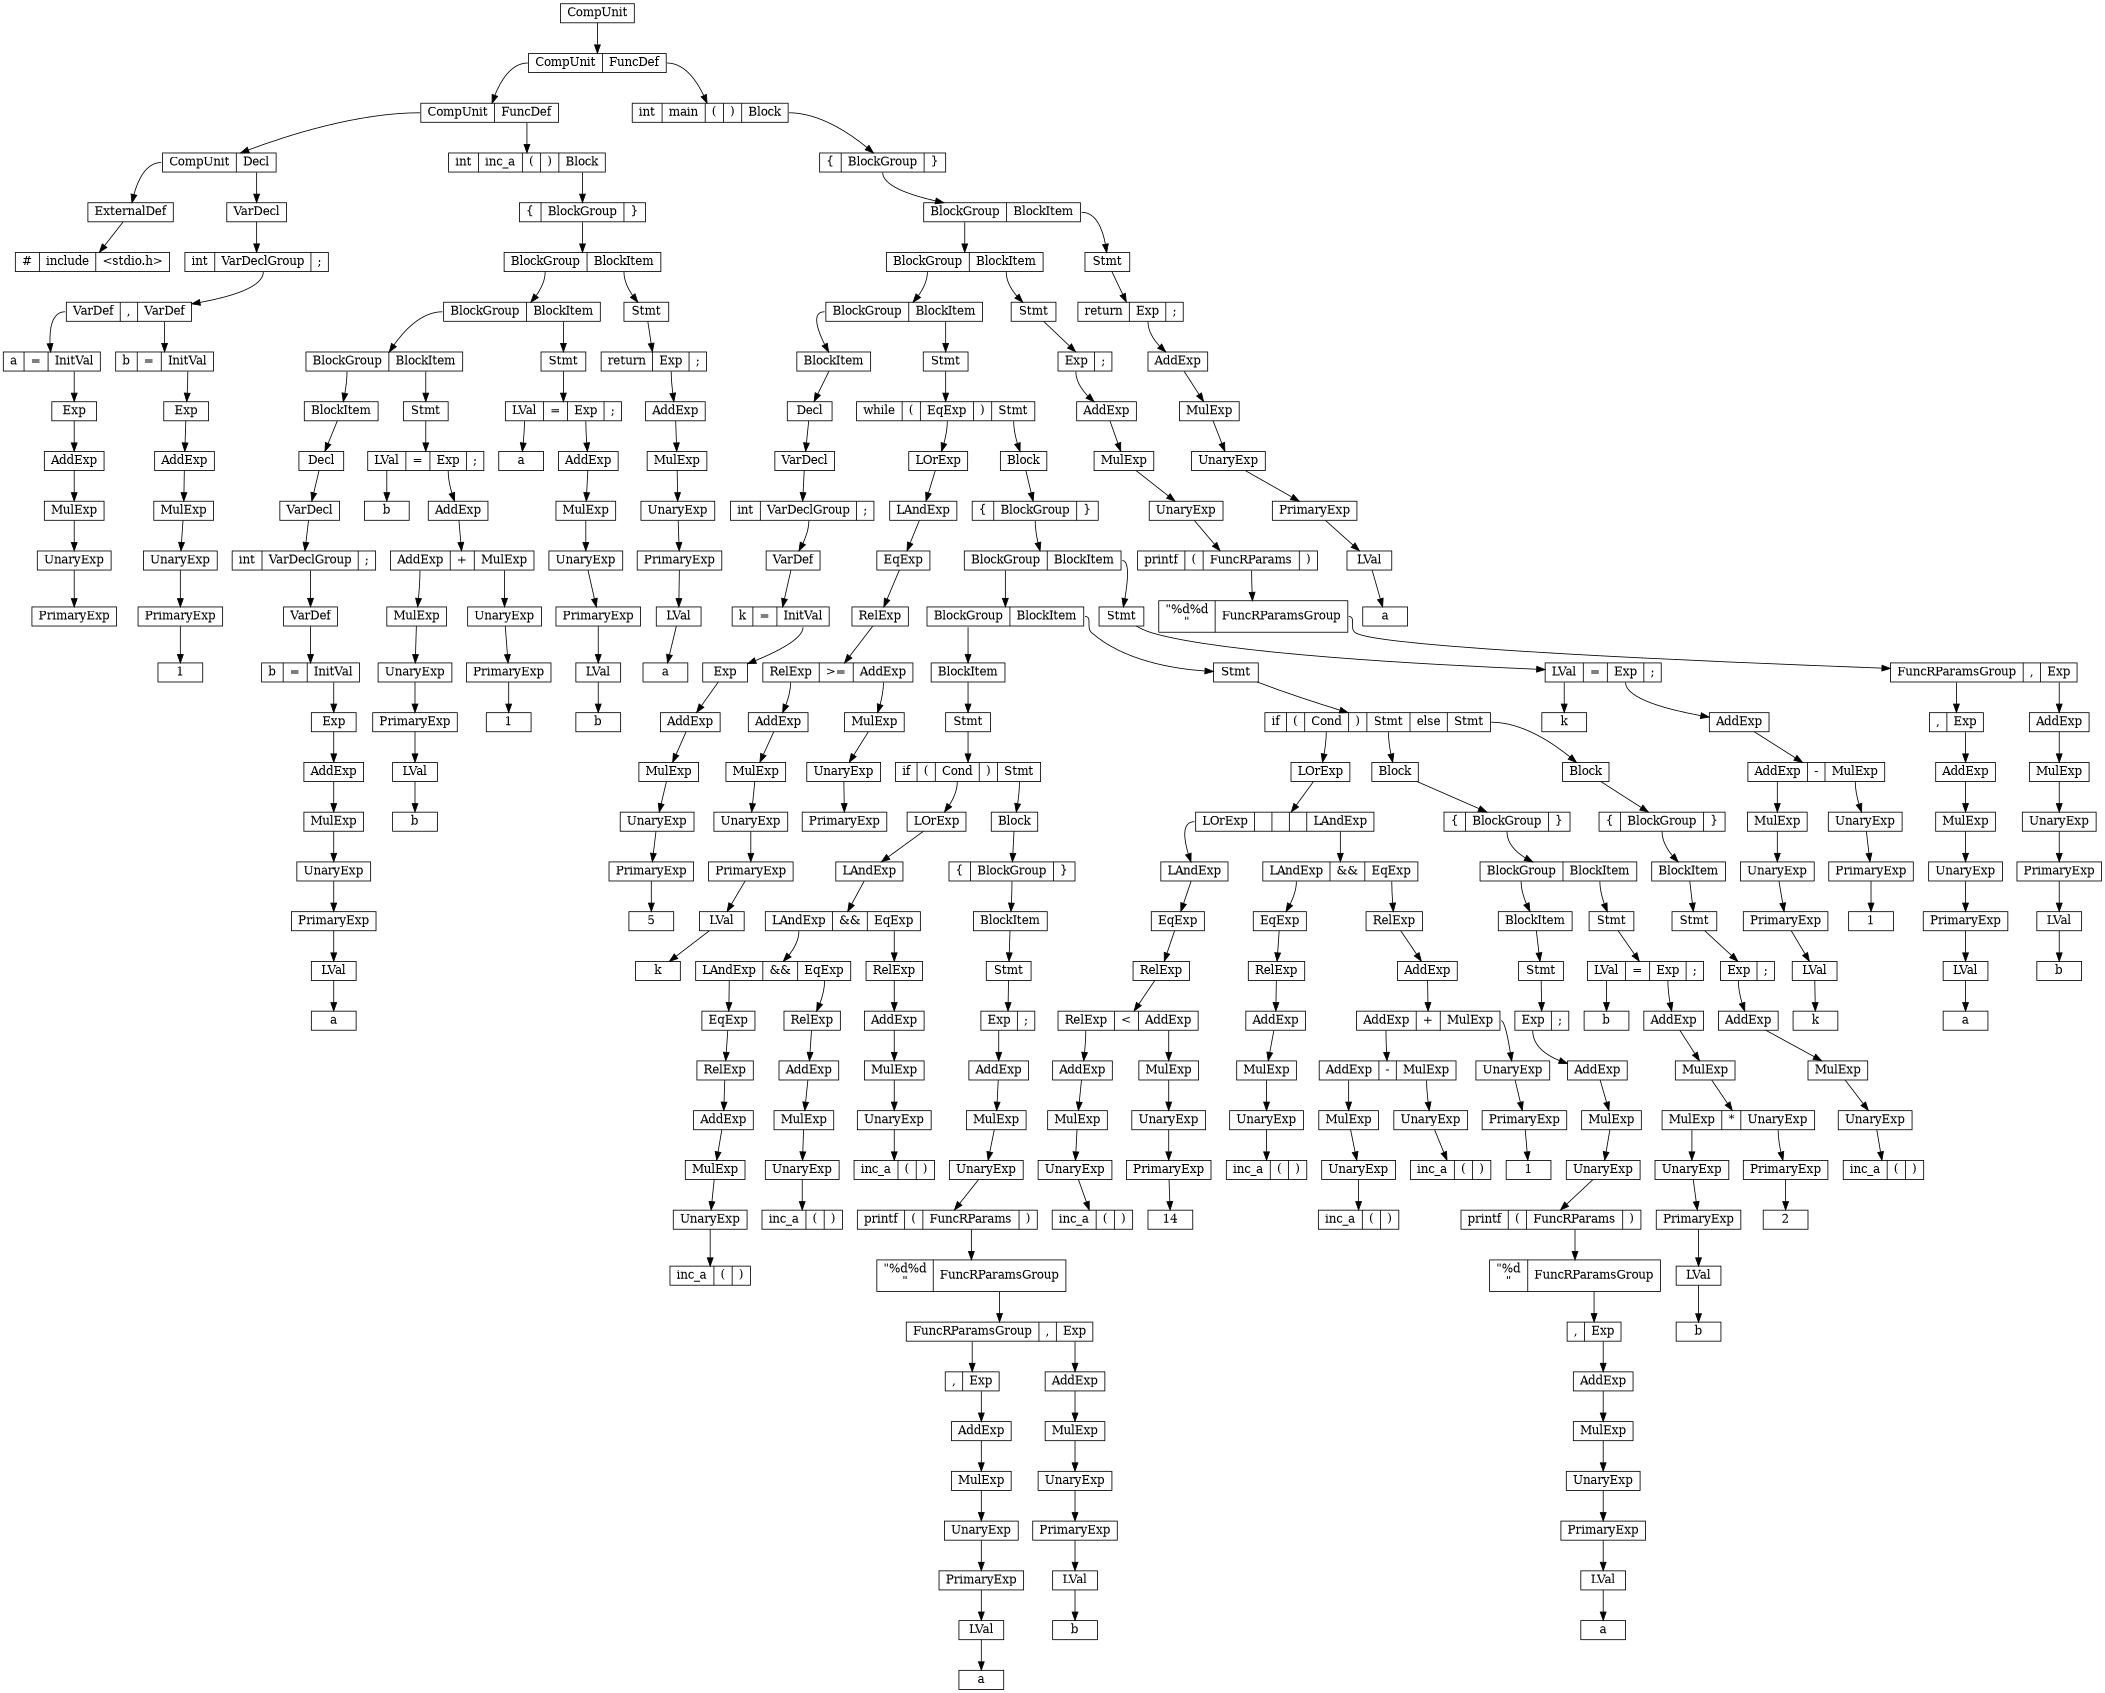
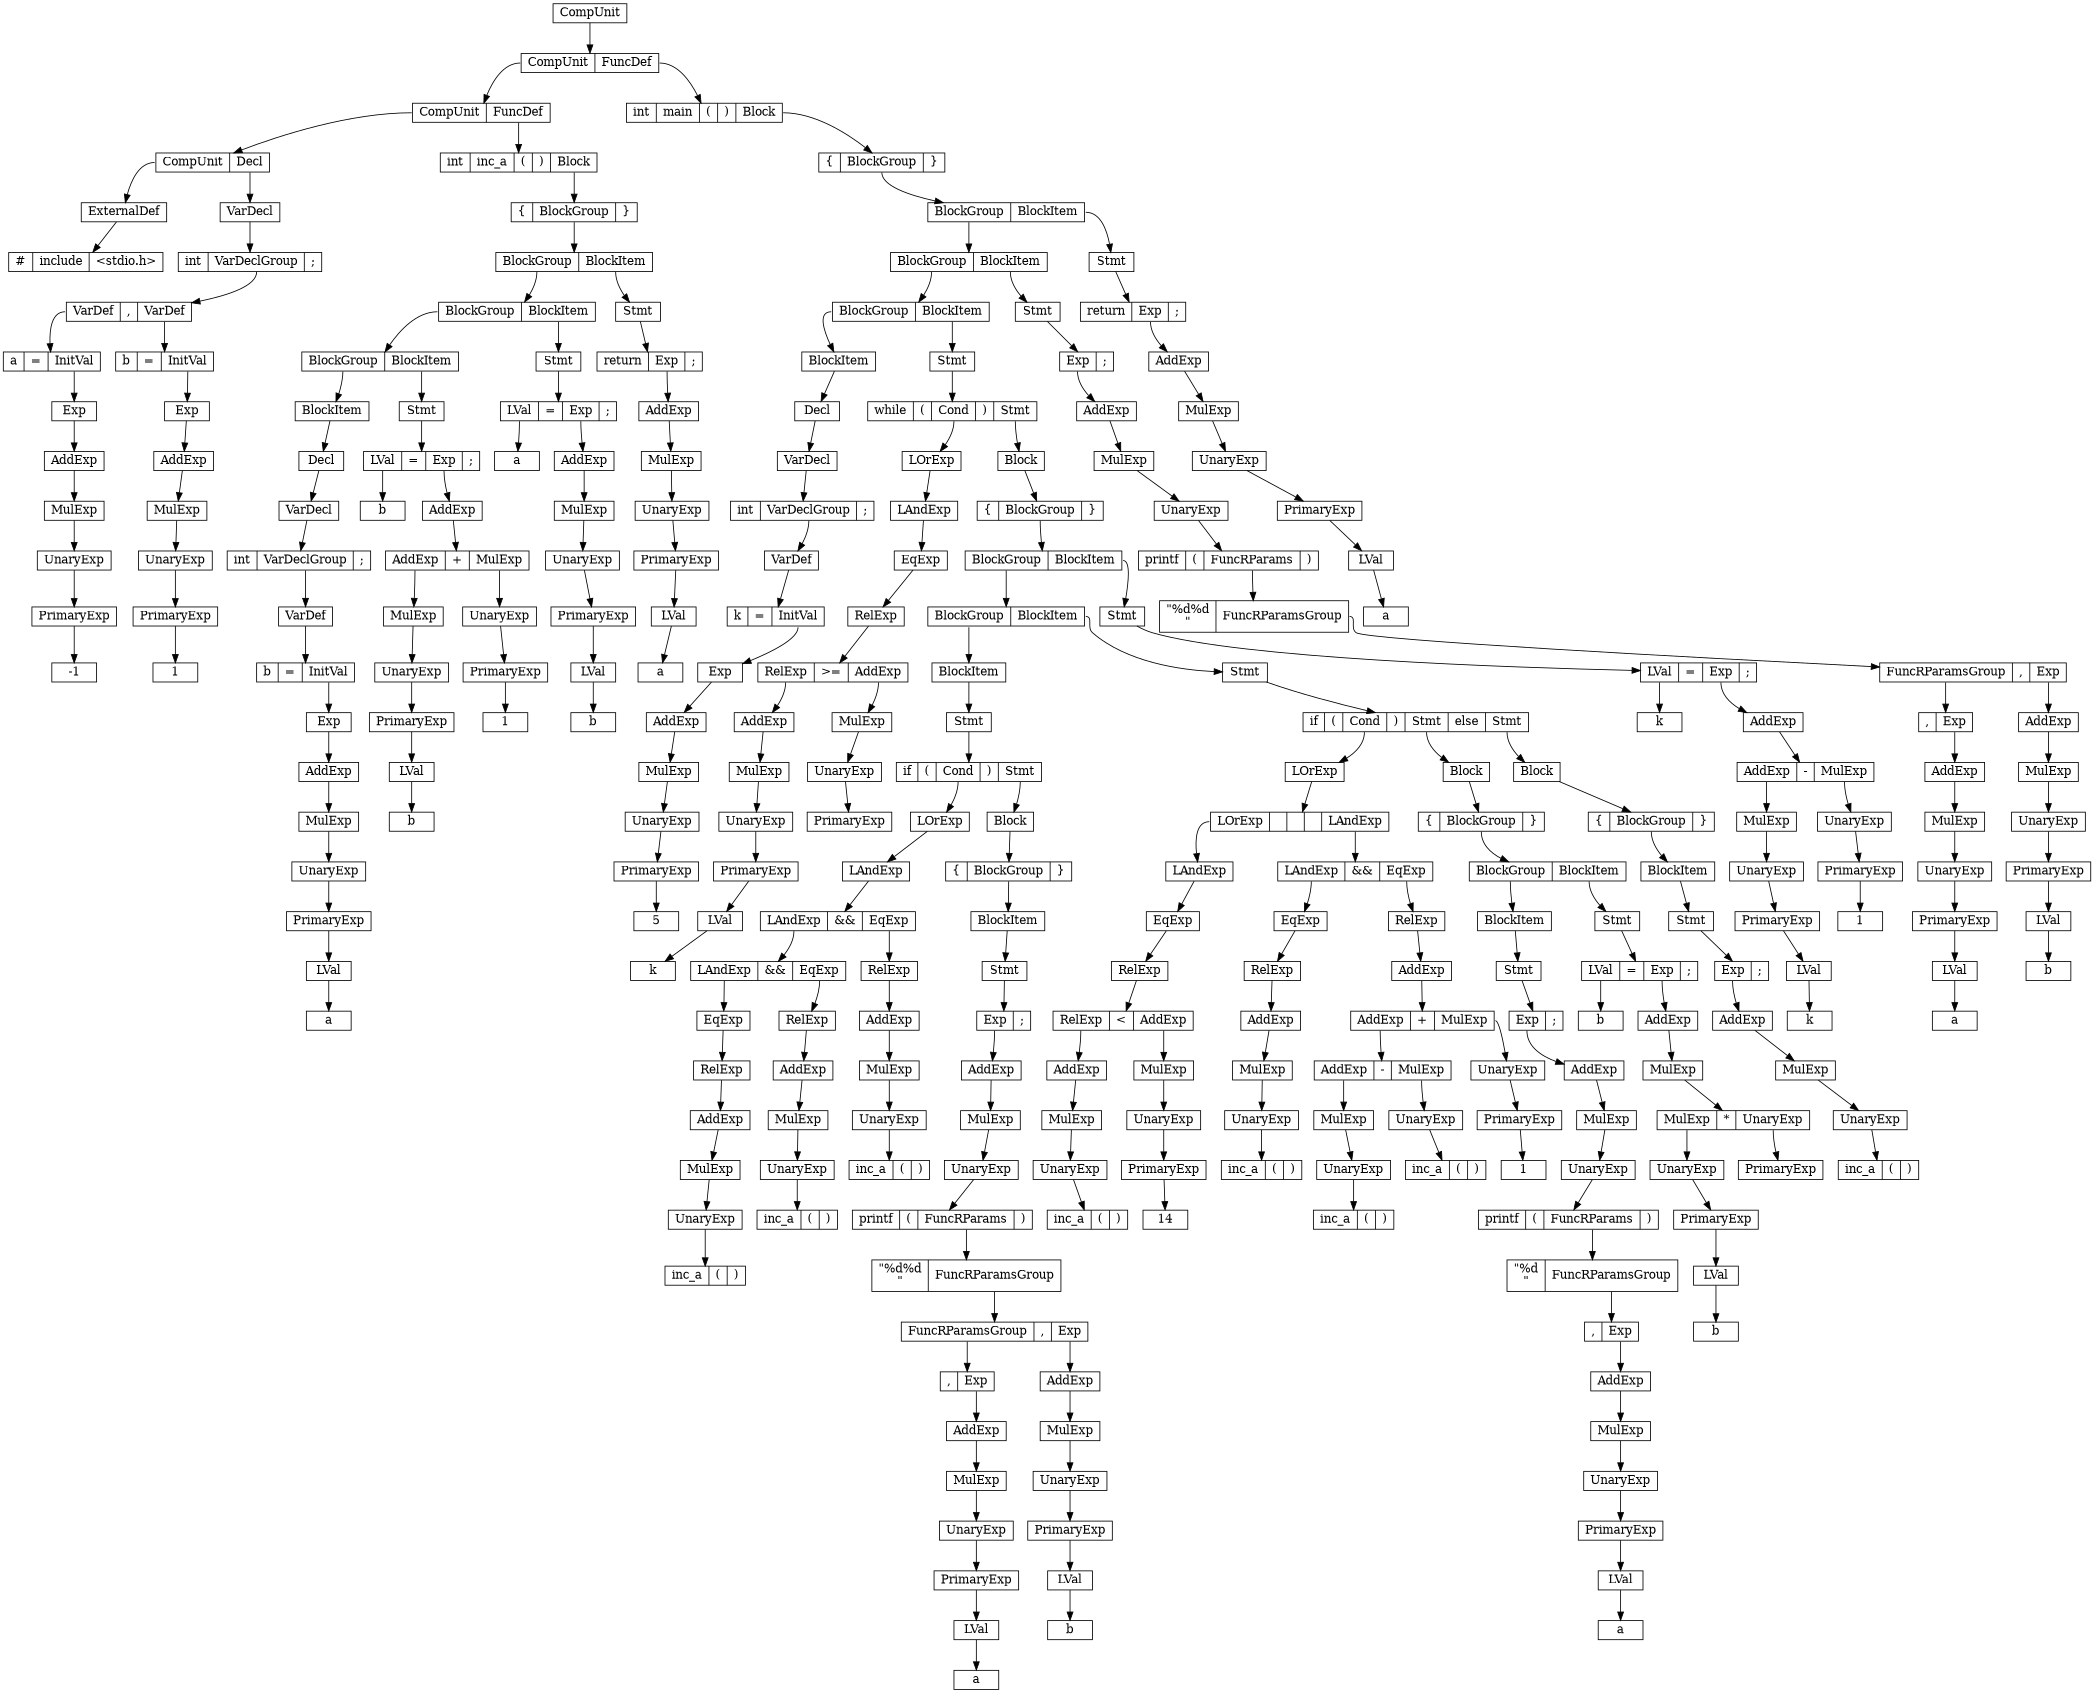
node "while": text "EqExp" -> "Cond"
node "-1": added
node "2": removed
